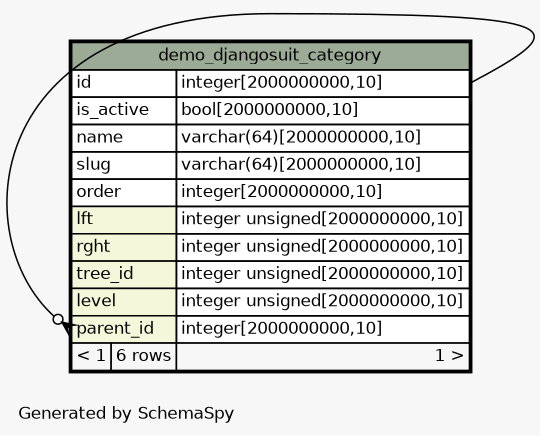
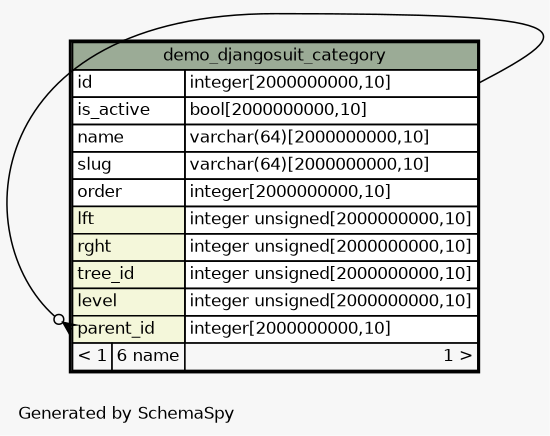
node "demo_djangosuit_category": text "6 rows" -> "6 name"
